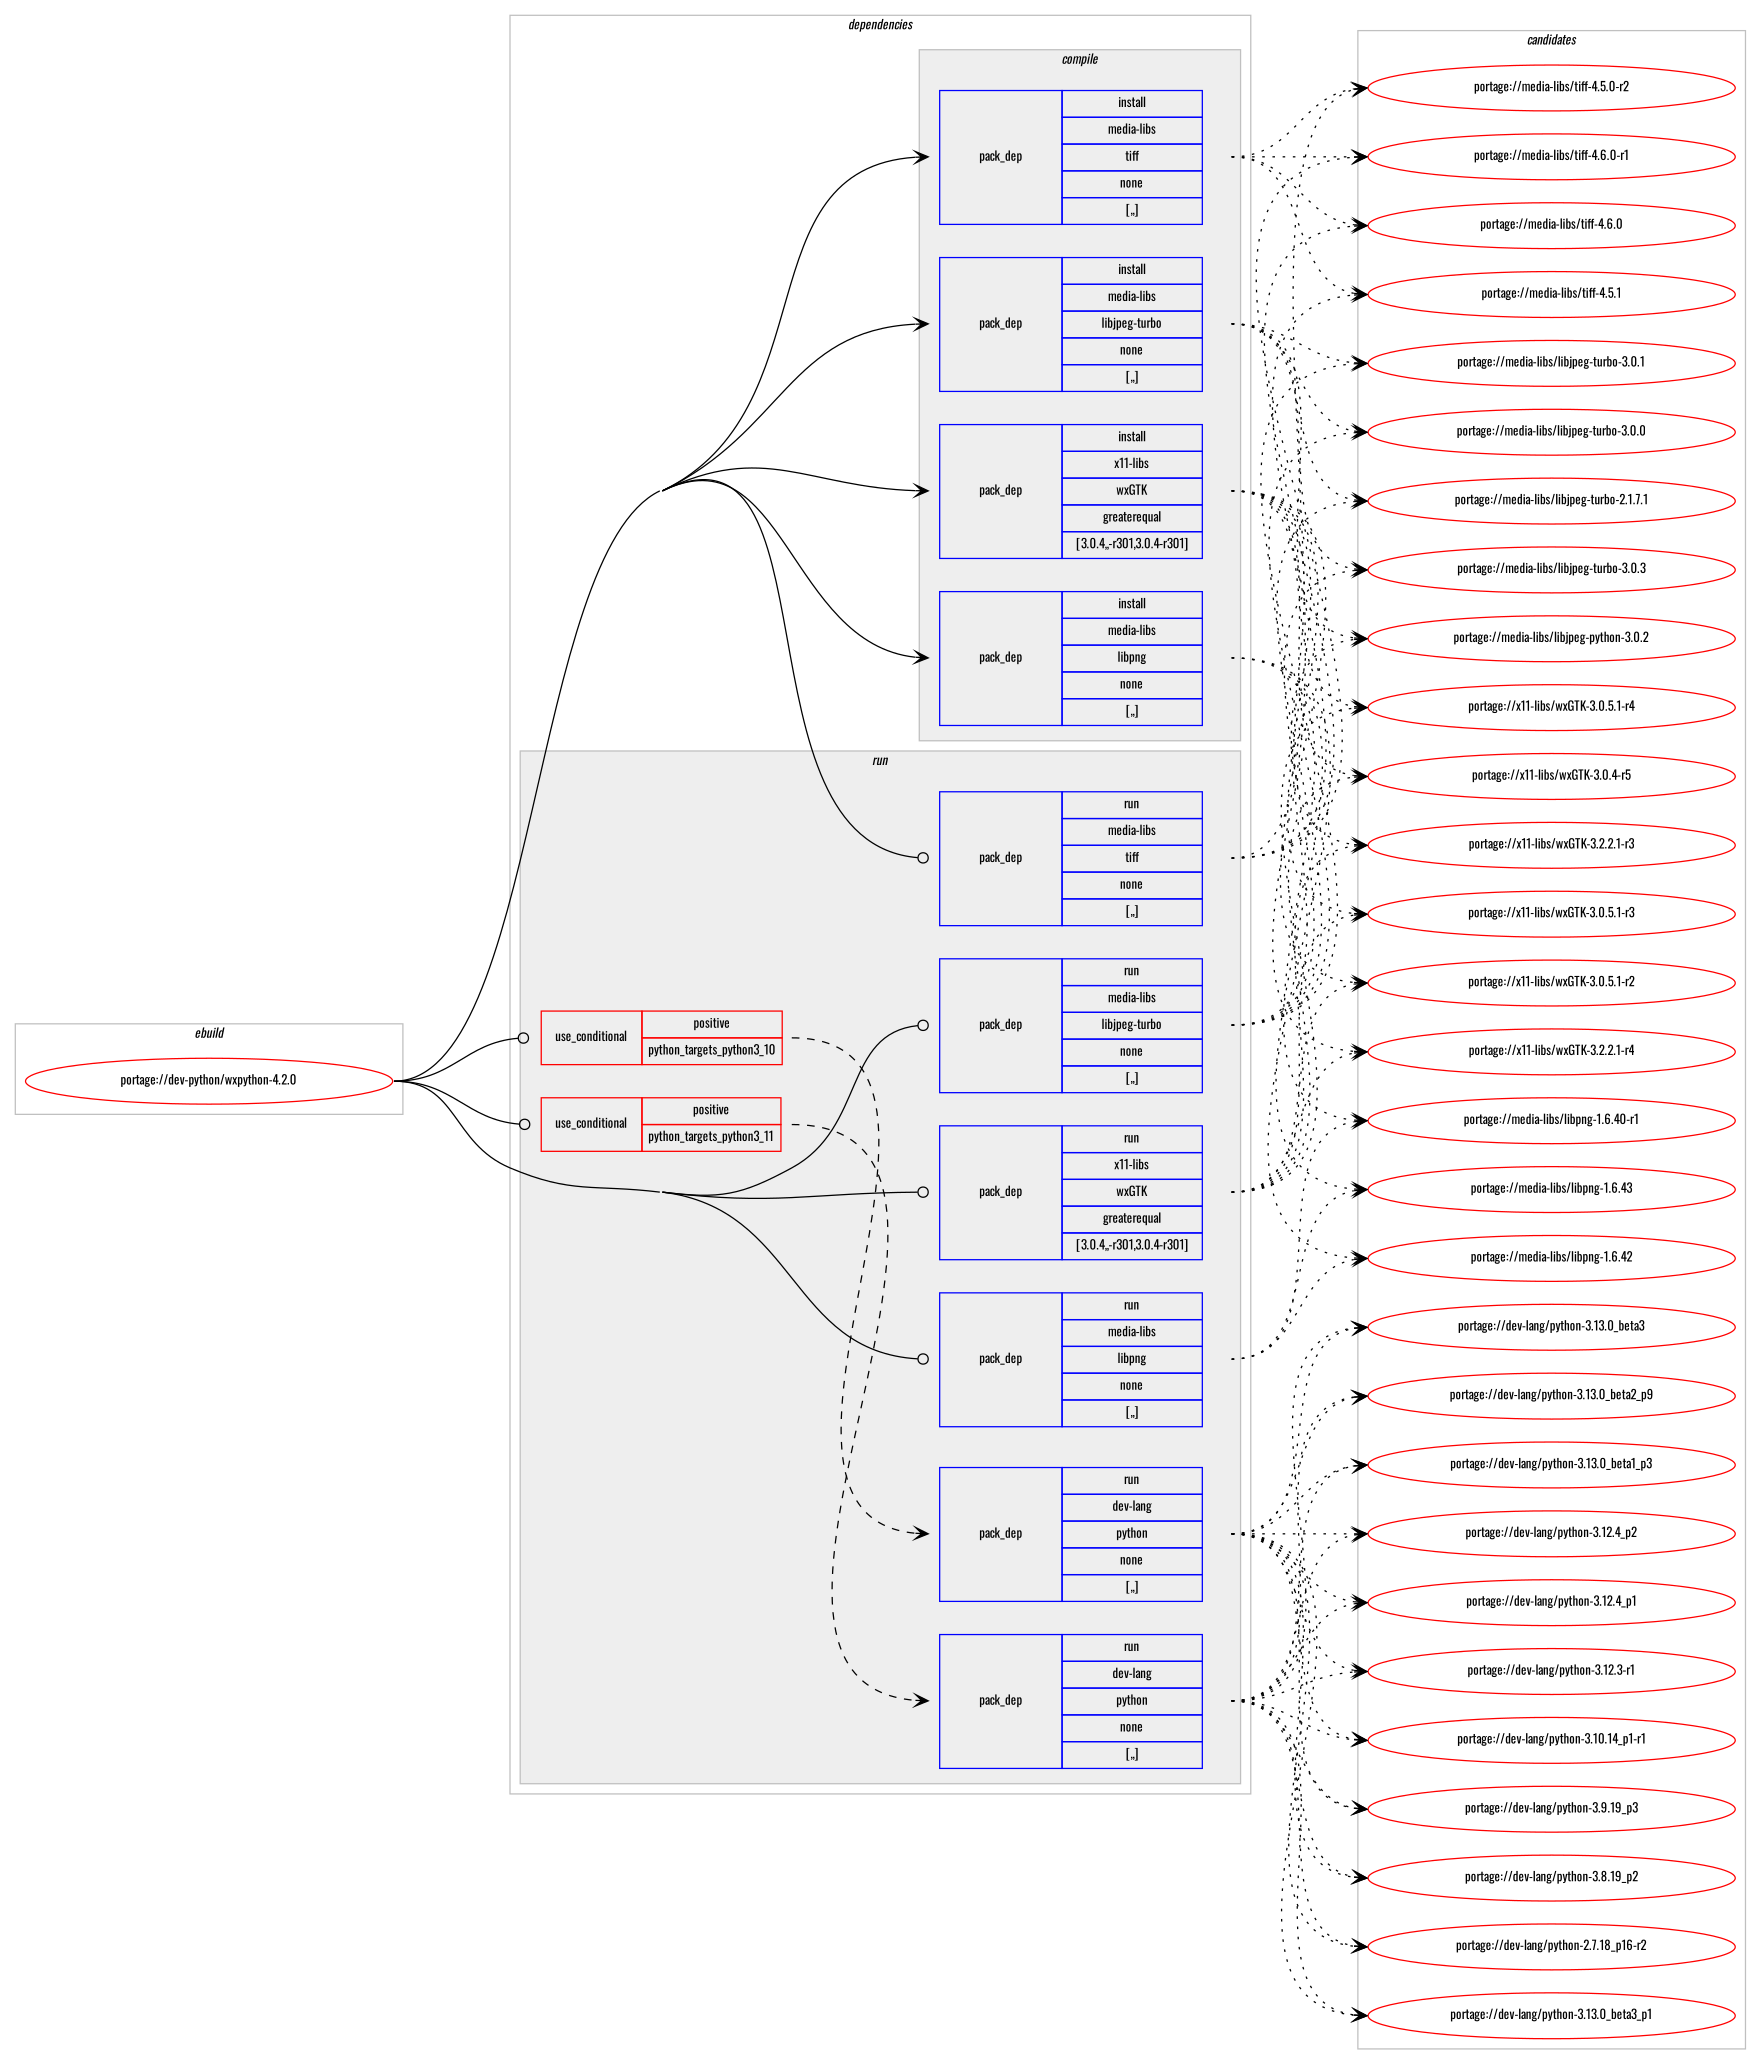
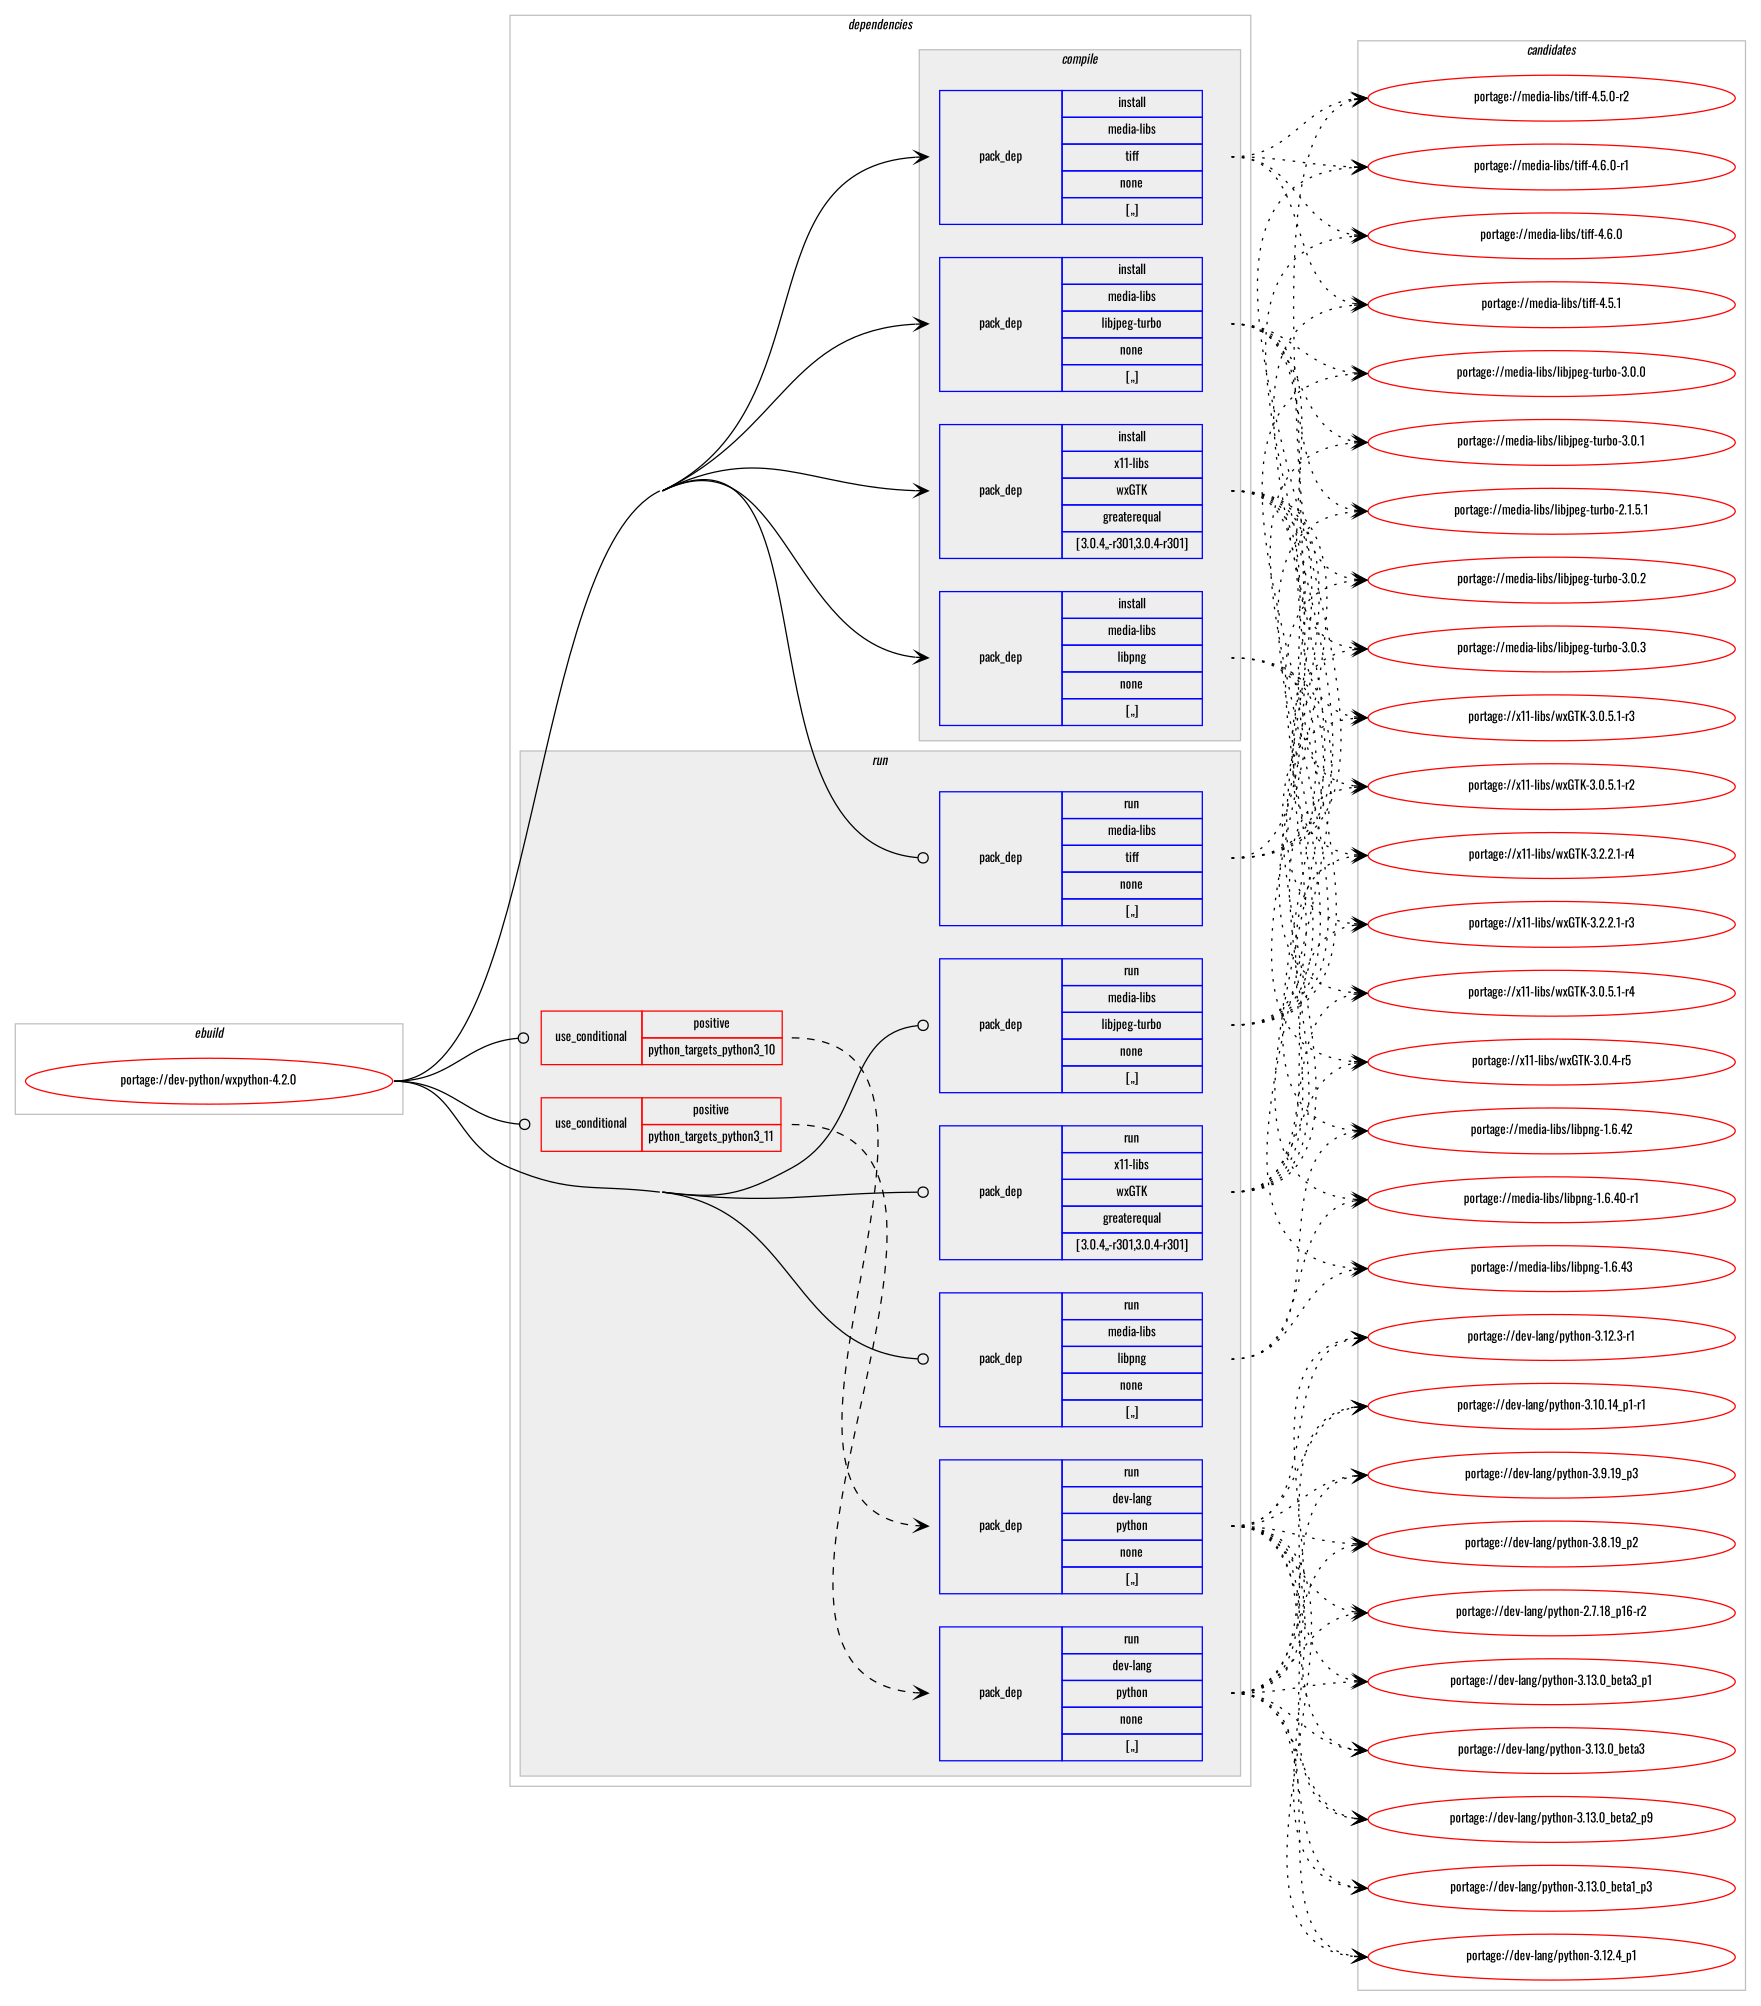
node "portage://media-libs/libjpeg-turbo-2.1.7.1": label "portage://media-libs/libjpeg-turbo-2.1.7.1" -> "portage://media-libs/libjpeg-turbo-2.1.5.1"
node "portage://media-libs/libjpeg-python-3.0.2": label "portage://media-libs/libjpeg-python-3.0.2" -> "portage://media-libs/libjpeg-turbo-3.0.2"
node "portage://dev-lang/python-3.12.4_p2": removed
